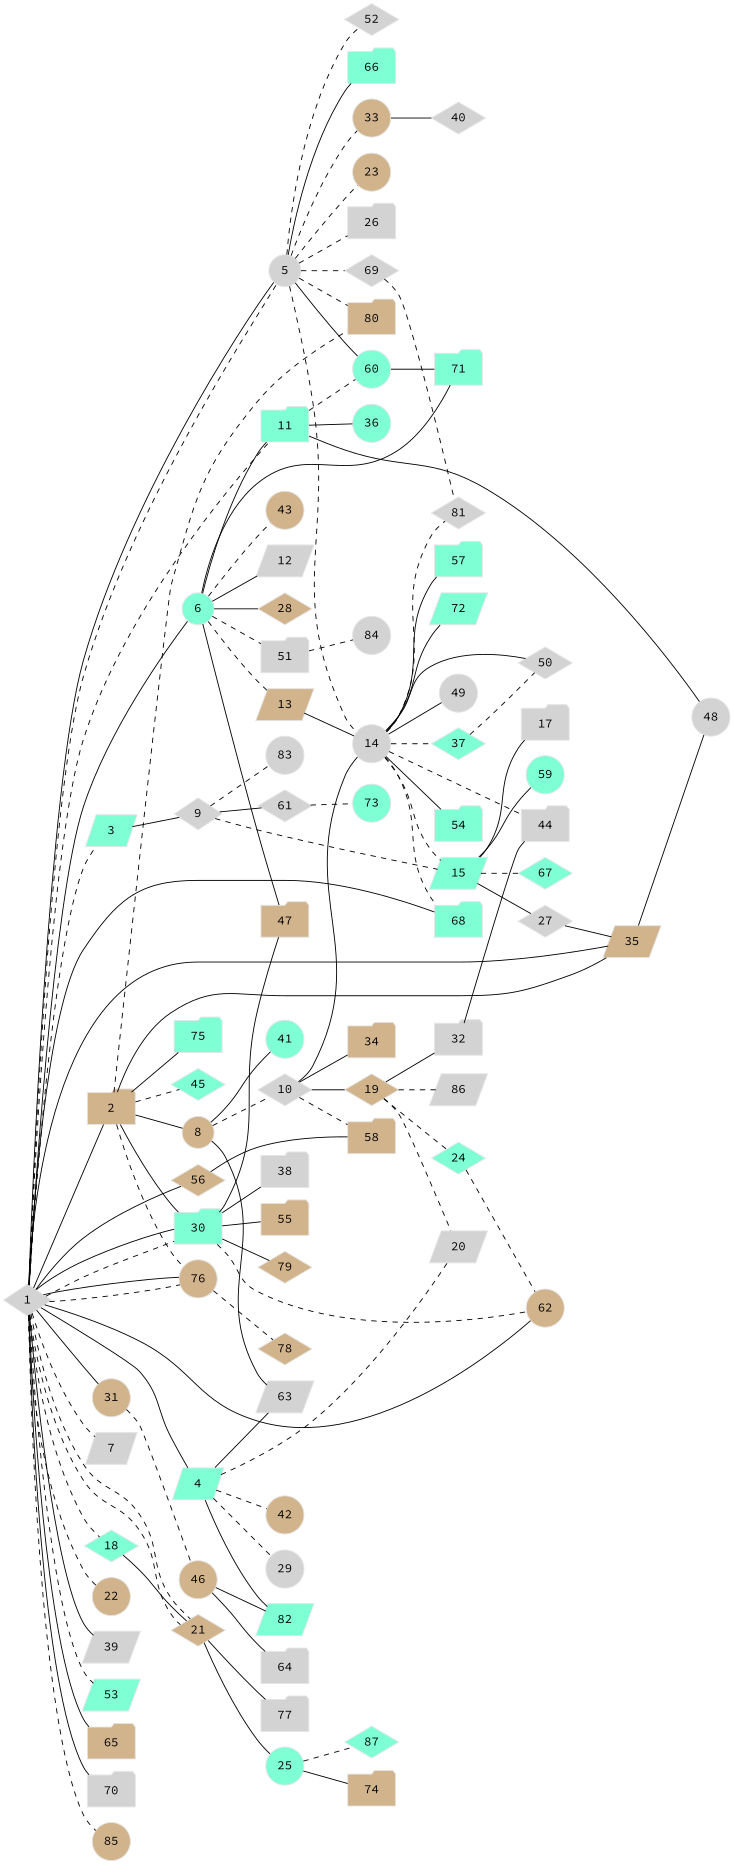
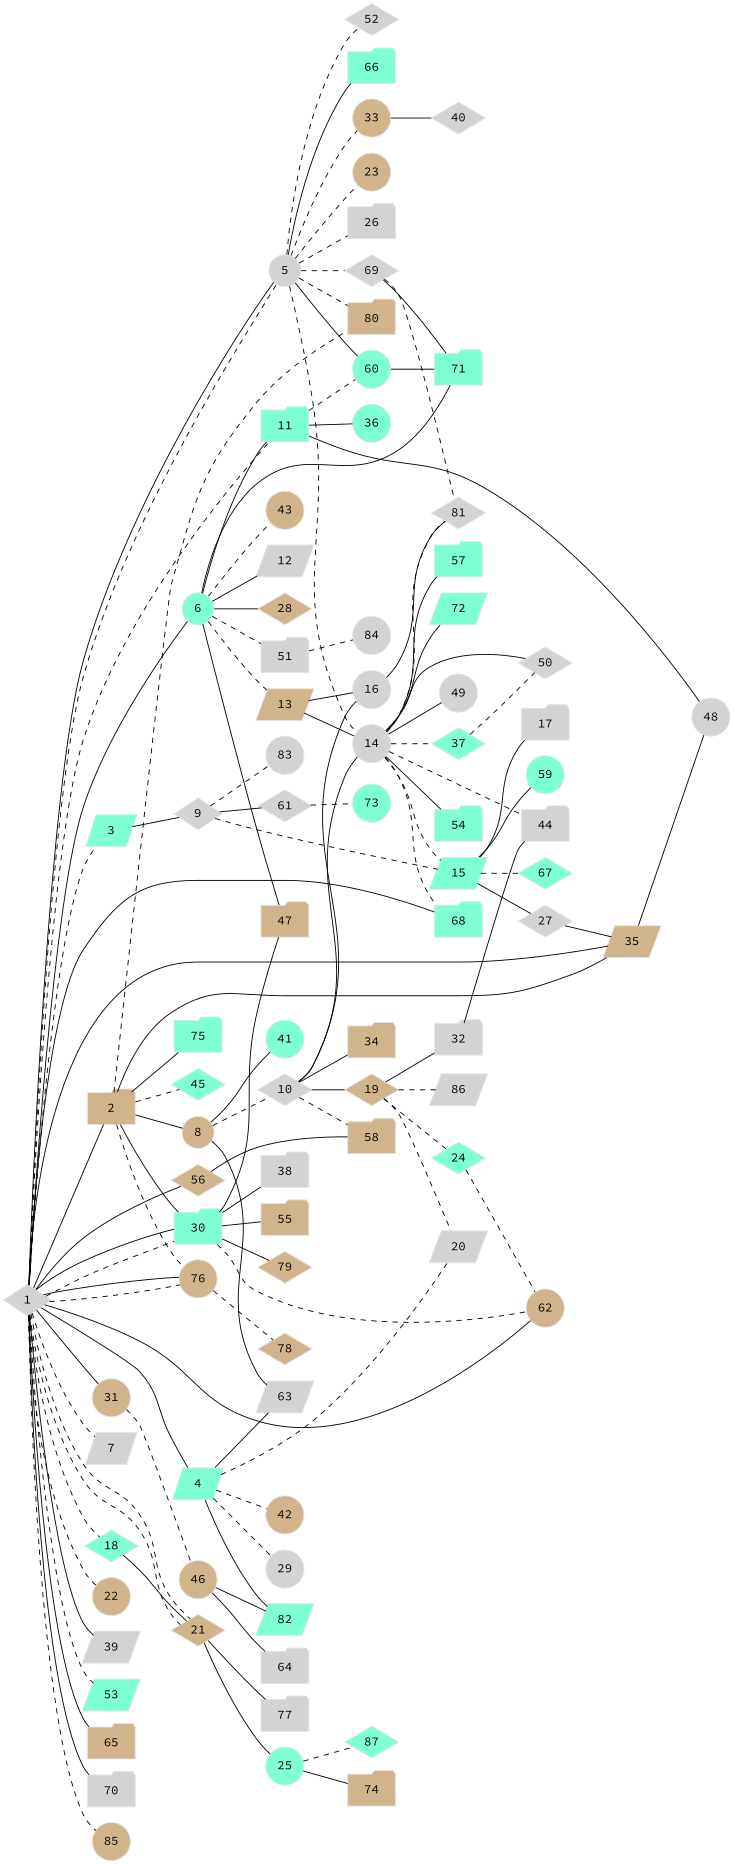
edge "69" -- "71": added
node "16": added
